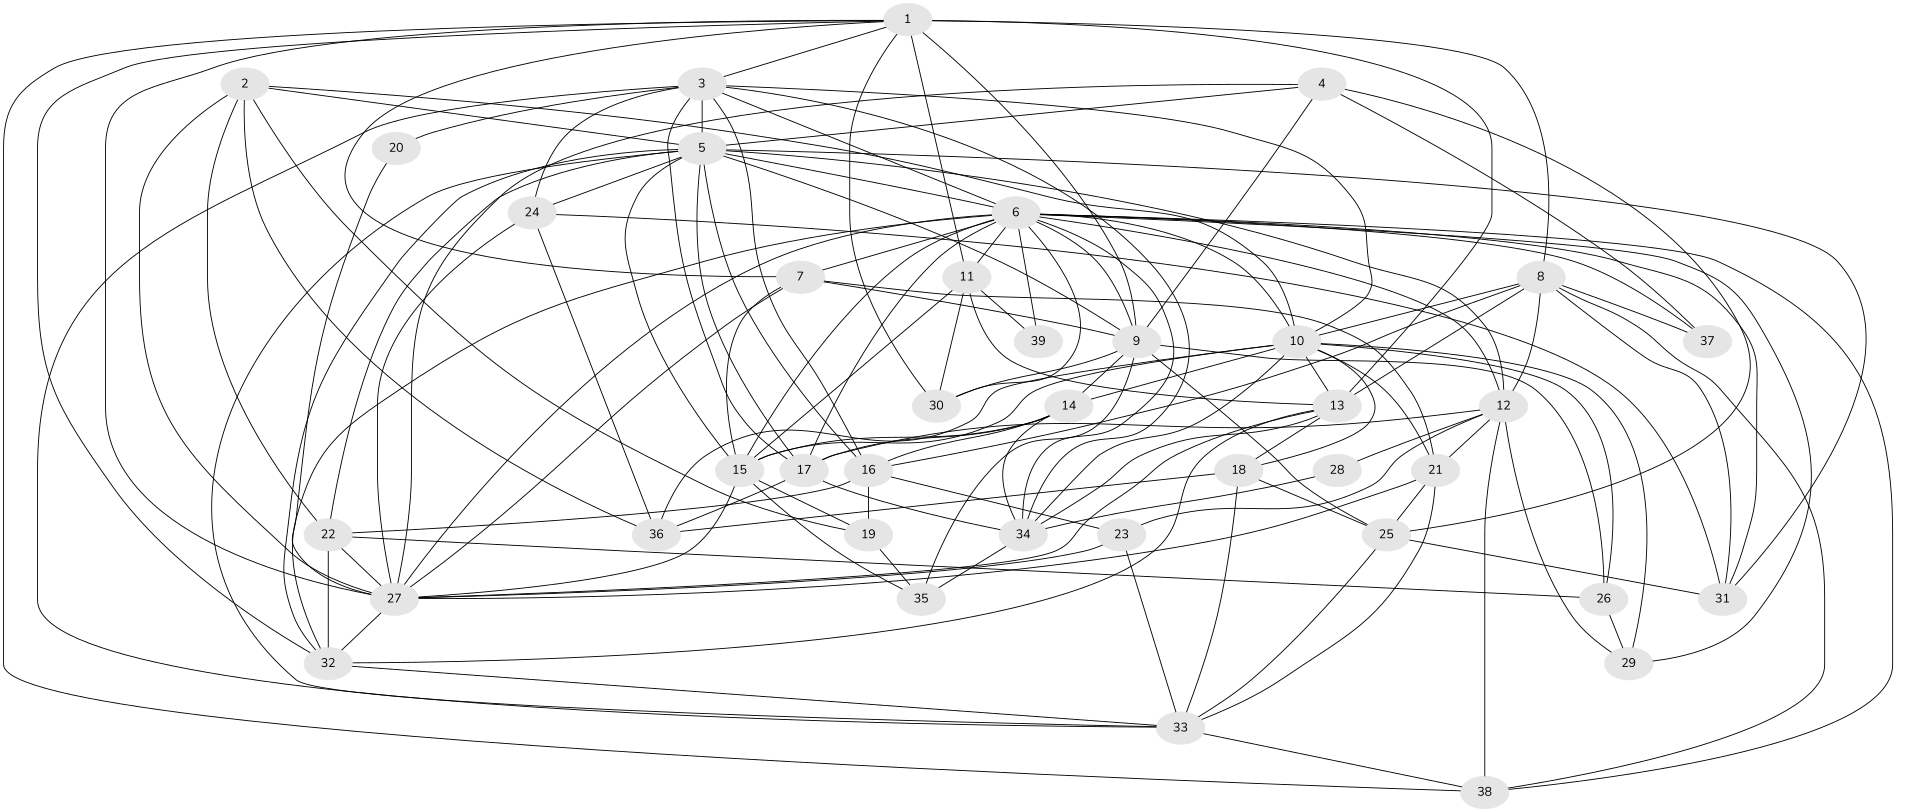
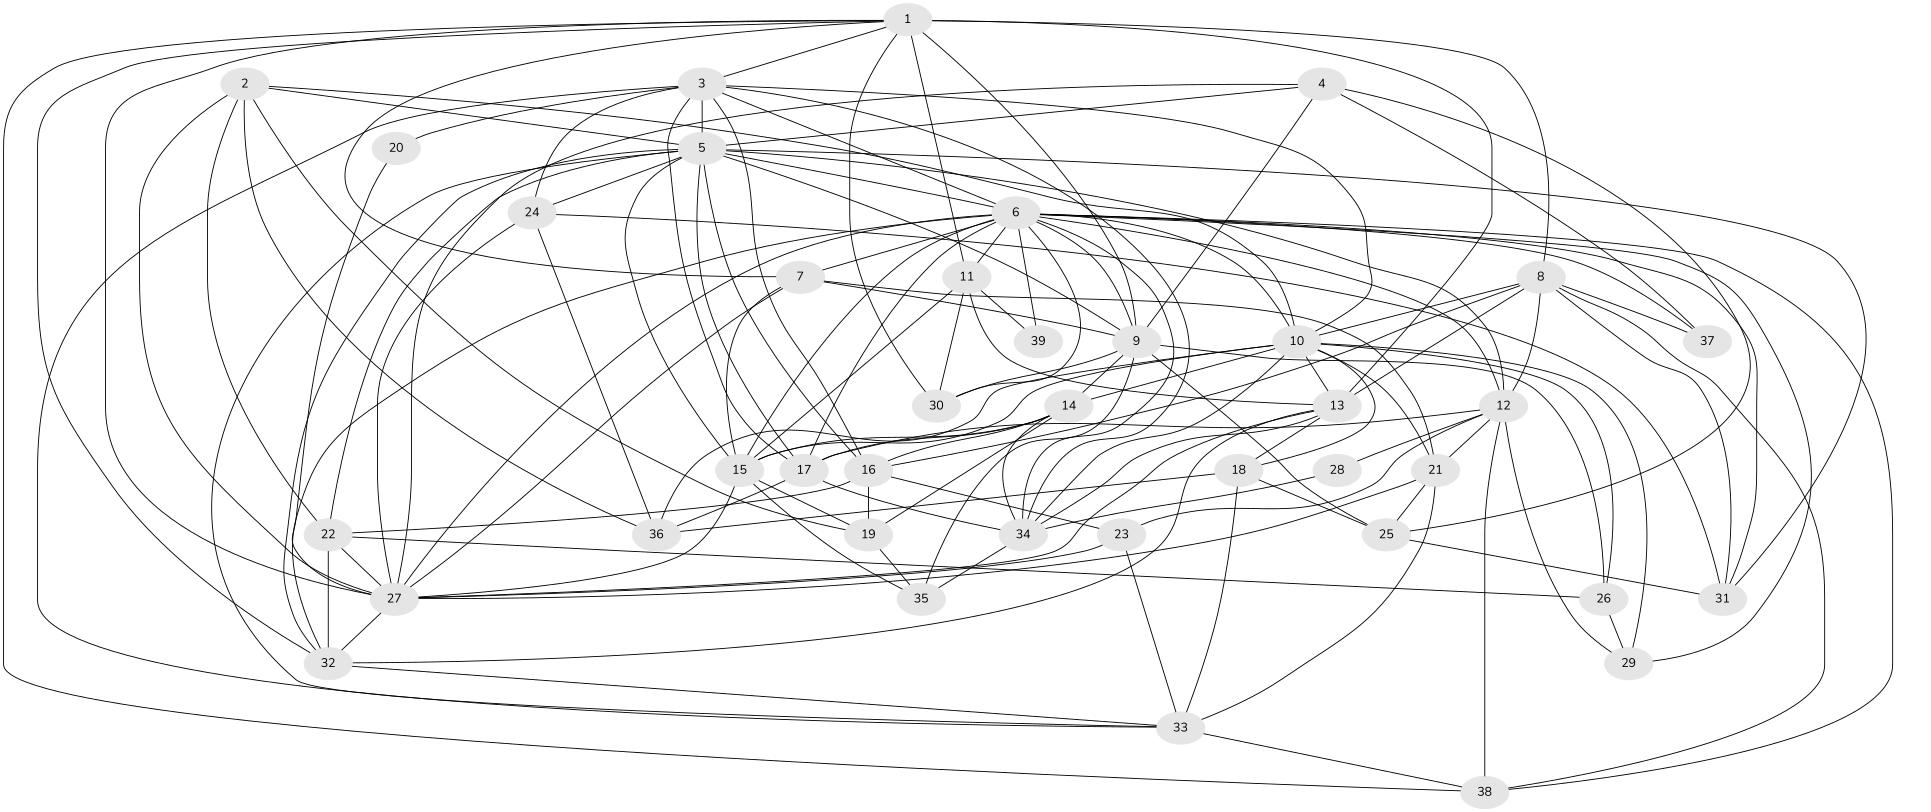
edge "14" -- "19": added
edge "25" -- "33": removed
